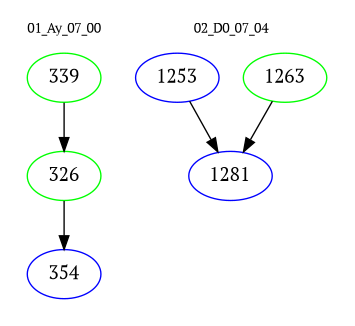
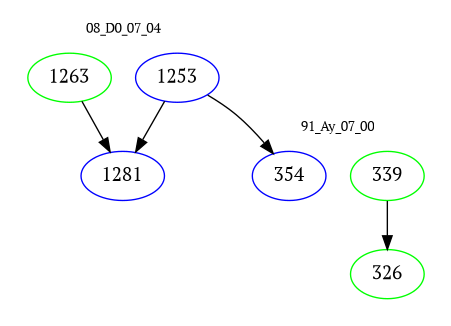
cluster "01_Ay_07_00": label "01_Ay_07_00" -> "91_Ay_07_00"
cluster "02_D0_07_04": label "02_D0_07_04" -> "08_D0_07_04"
edge "326" -> "354": now "1253" -> "354"
